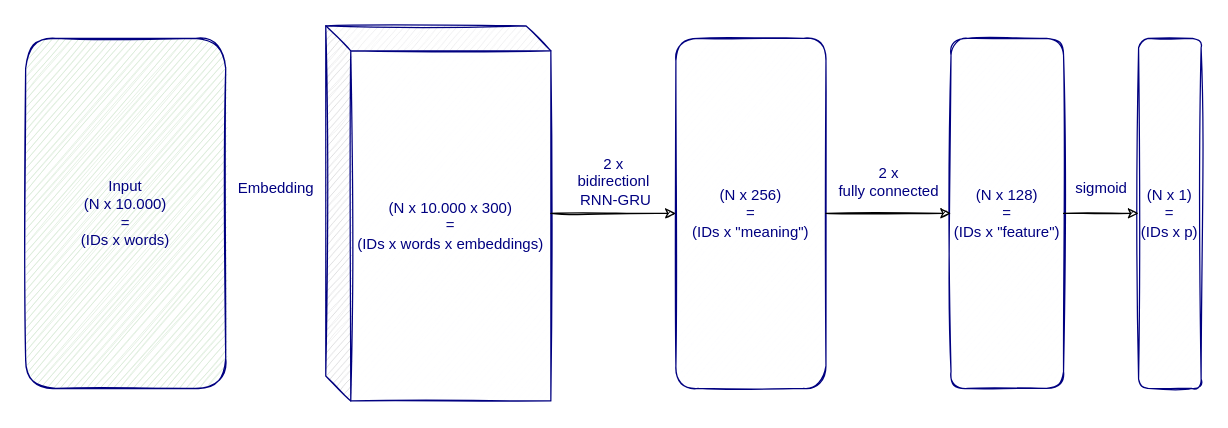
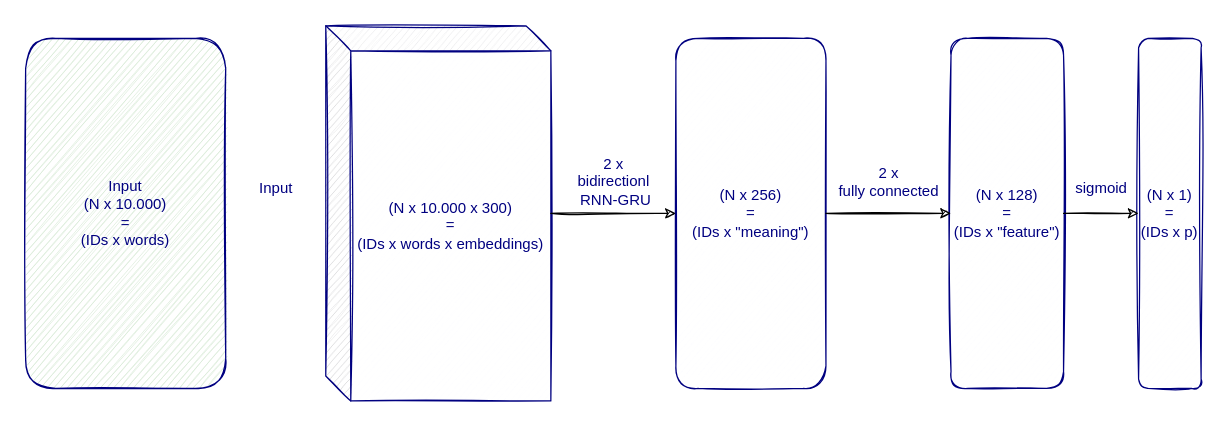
node "Embedding": label "Embedding" -> "Input"
